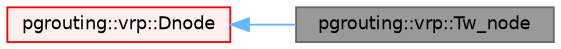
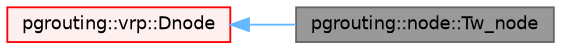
node "pgrouting::vrp::Tw_node": label "pgrouting::vrp::Tw_node" -> "pgrouting::node::Tw_node"
